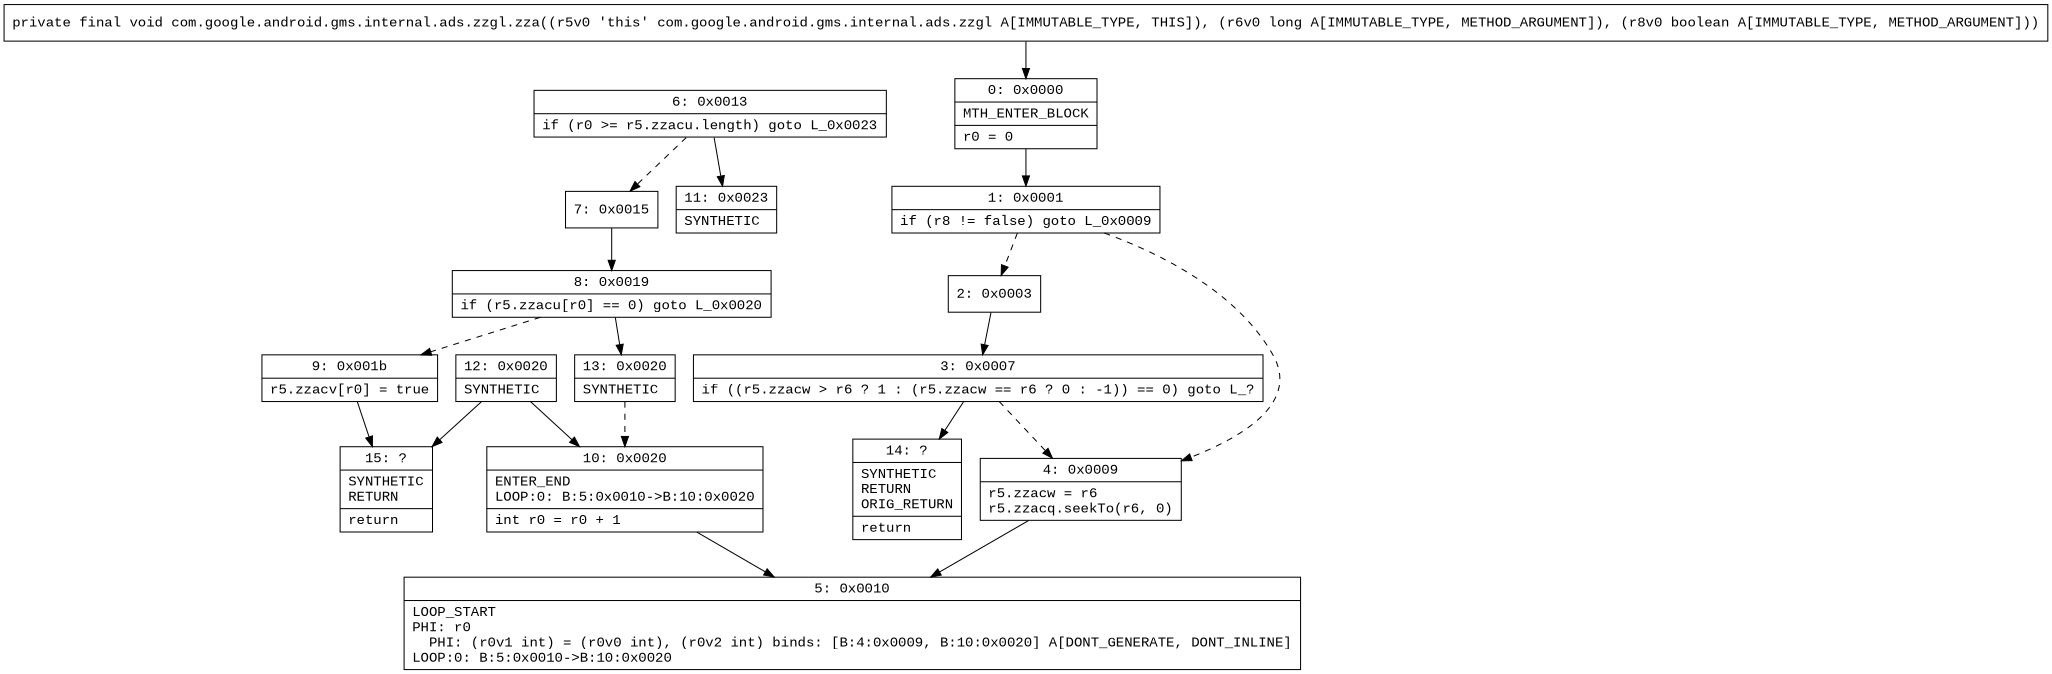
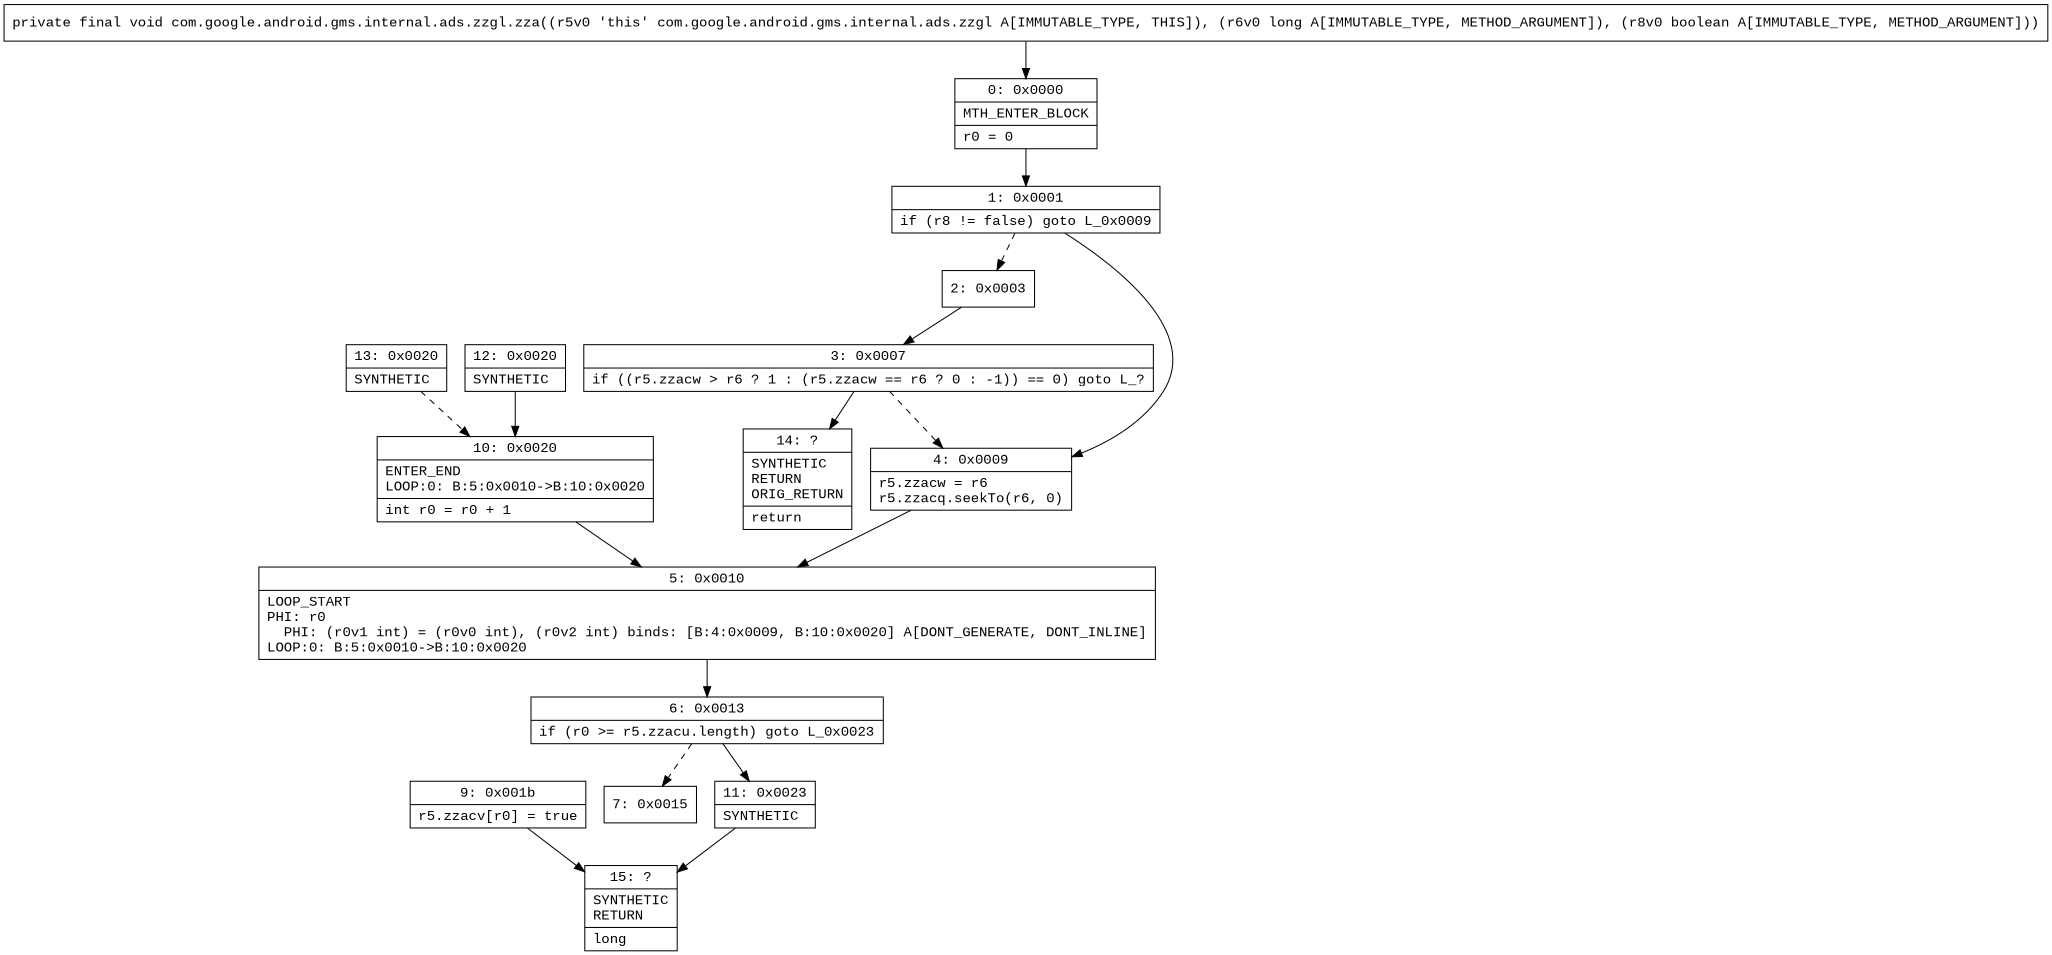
node "8: 0x0019": removed
edge "1: 0x0001" -> "4: 0x0009": style dashed -> solid
edge "12: 0x0020" -> "15: ?": now "11: 0x0023" -> "15: ?"
node "15: ?": text "return" -> "long"
edge "5: 0x0010" -> "6: 0x0013": added
